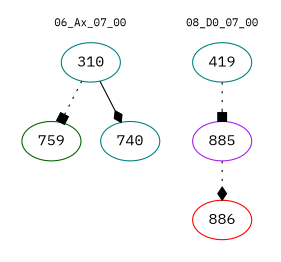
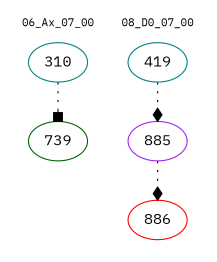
edge "419" -> "885": arrowhead box -> diamond
node "759": label "759" -> "739"
node "740": removed
